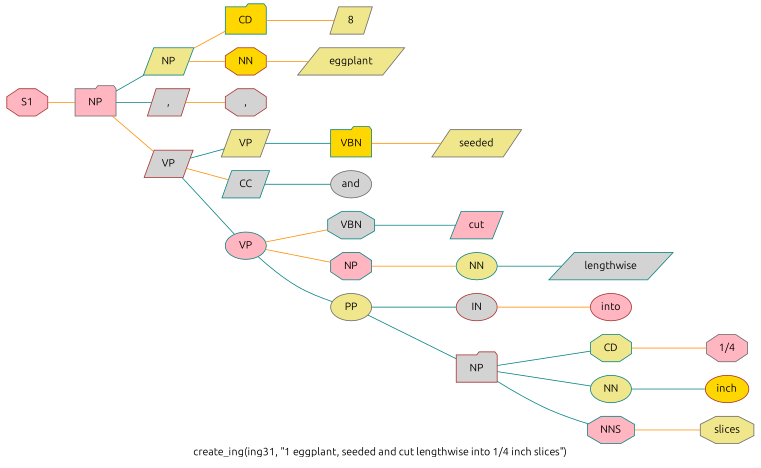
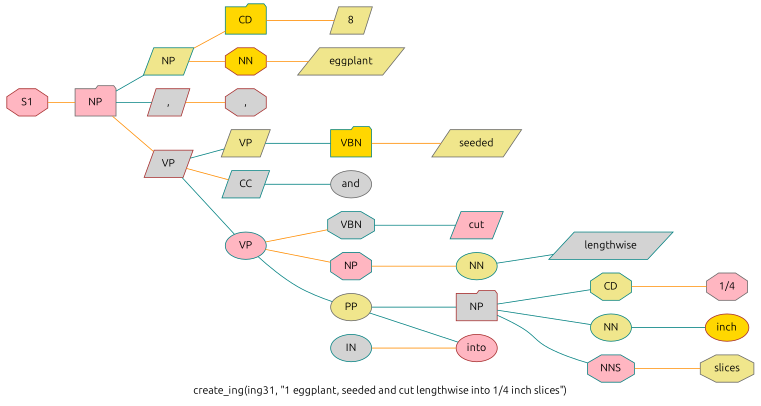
edge "PP" -- "IN": now "PP" -- "into"
node "IN": color brown -> teal
